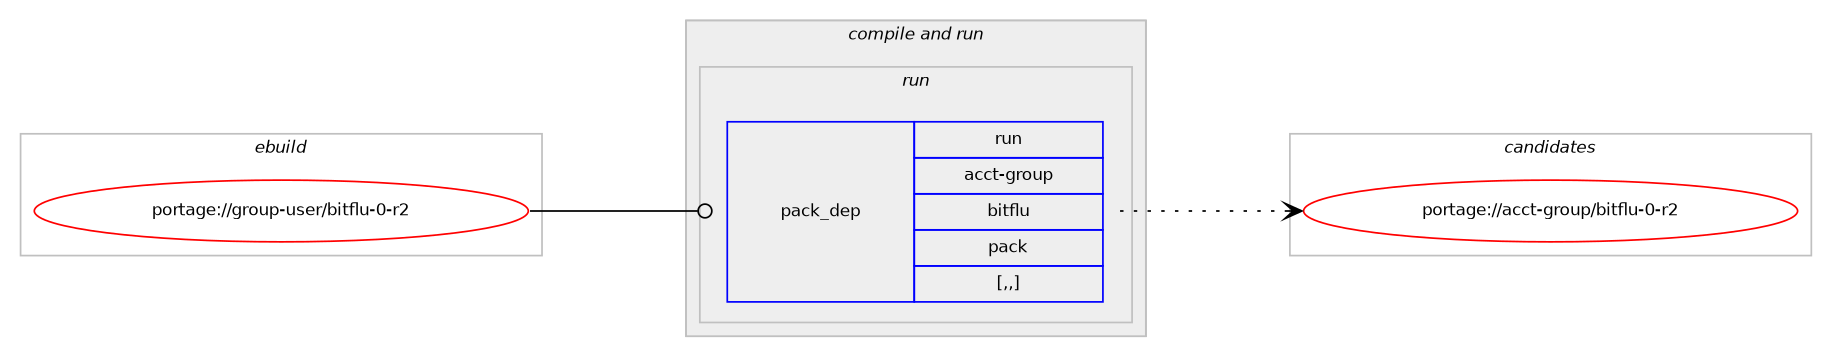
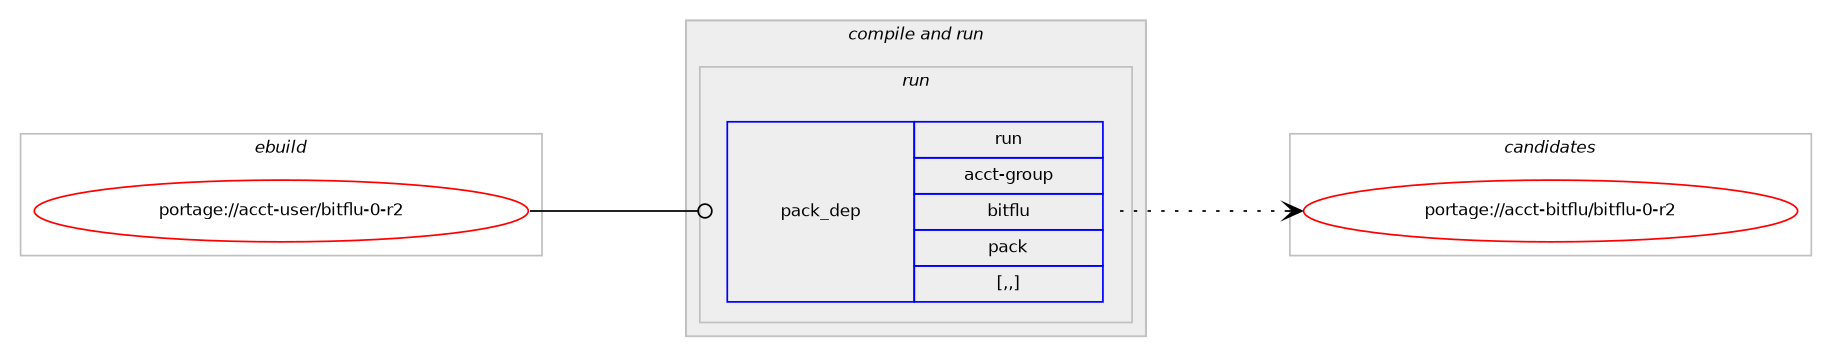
node "portage://group-user/bitflu-0-r2": label "portage://group-user/bitflu-0-r2" -> "portage://acct-user/bitflu-0-r2"
node "portage://acct-group/bitflu-0-r2": label "portage://acct-group/bitflu-0-r2" -> "portage://acct-bitflu/bitflu-0-r2"
